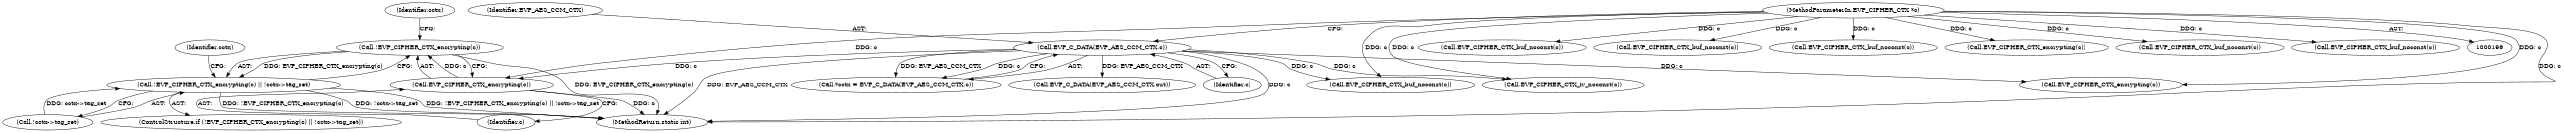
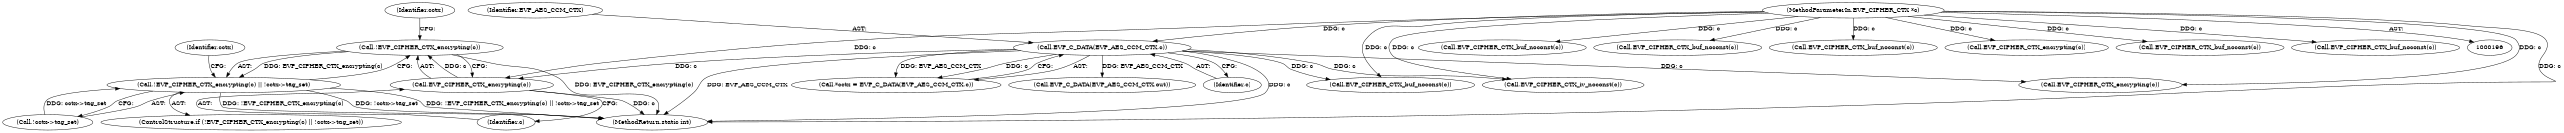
edge "(MethodParameterIn,EVP_CIPHER_CTX *c)" -> "(Call,EVP_C_DATA(EVP_AES_CCM_CTX,c))": label "CFG: " -> "DDG: c"
